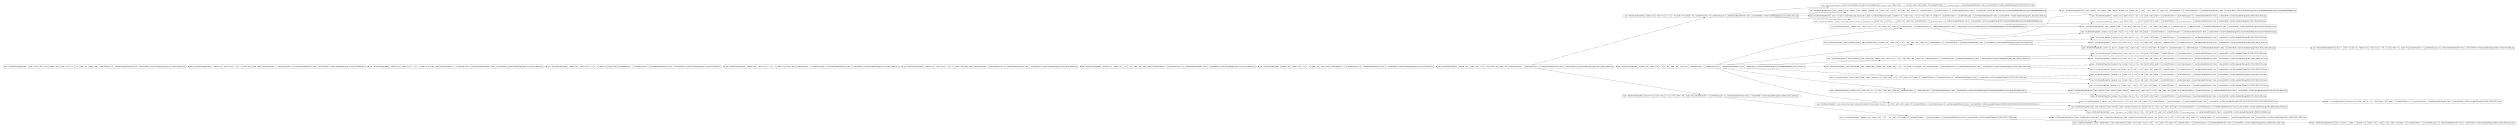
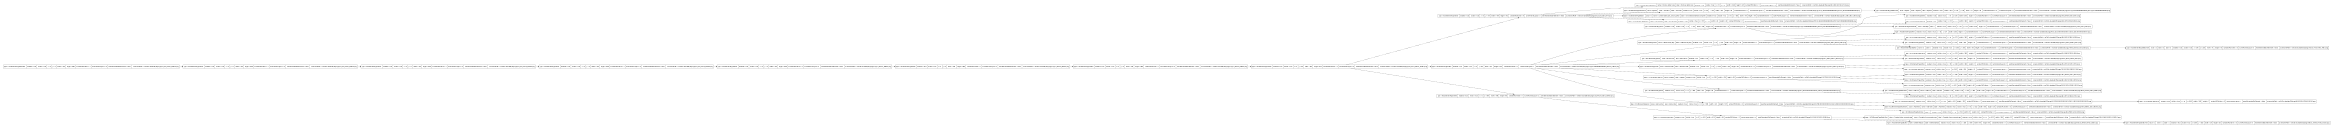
node "type = XCUIElementTypeTextField": text "note = true" -> "enabled = true"
node "type = XCUIElementTypeApplication": removed
